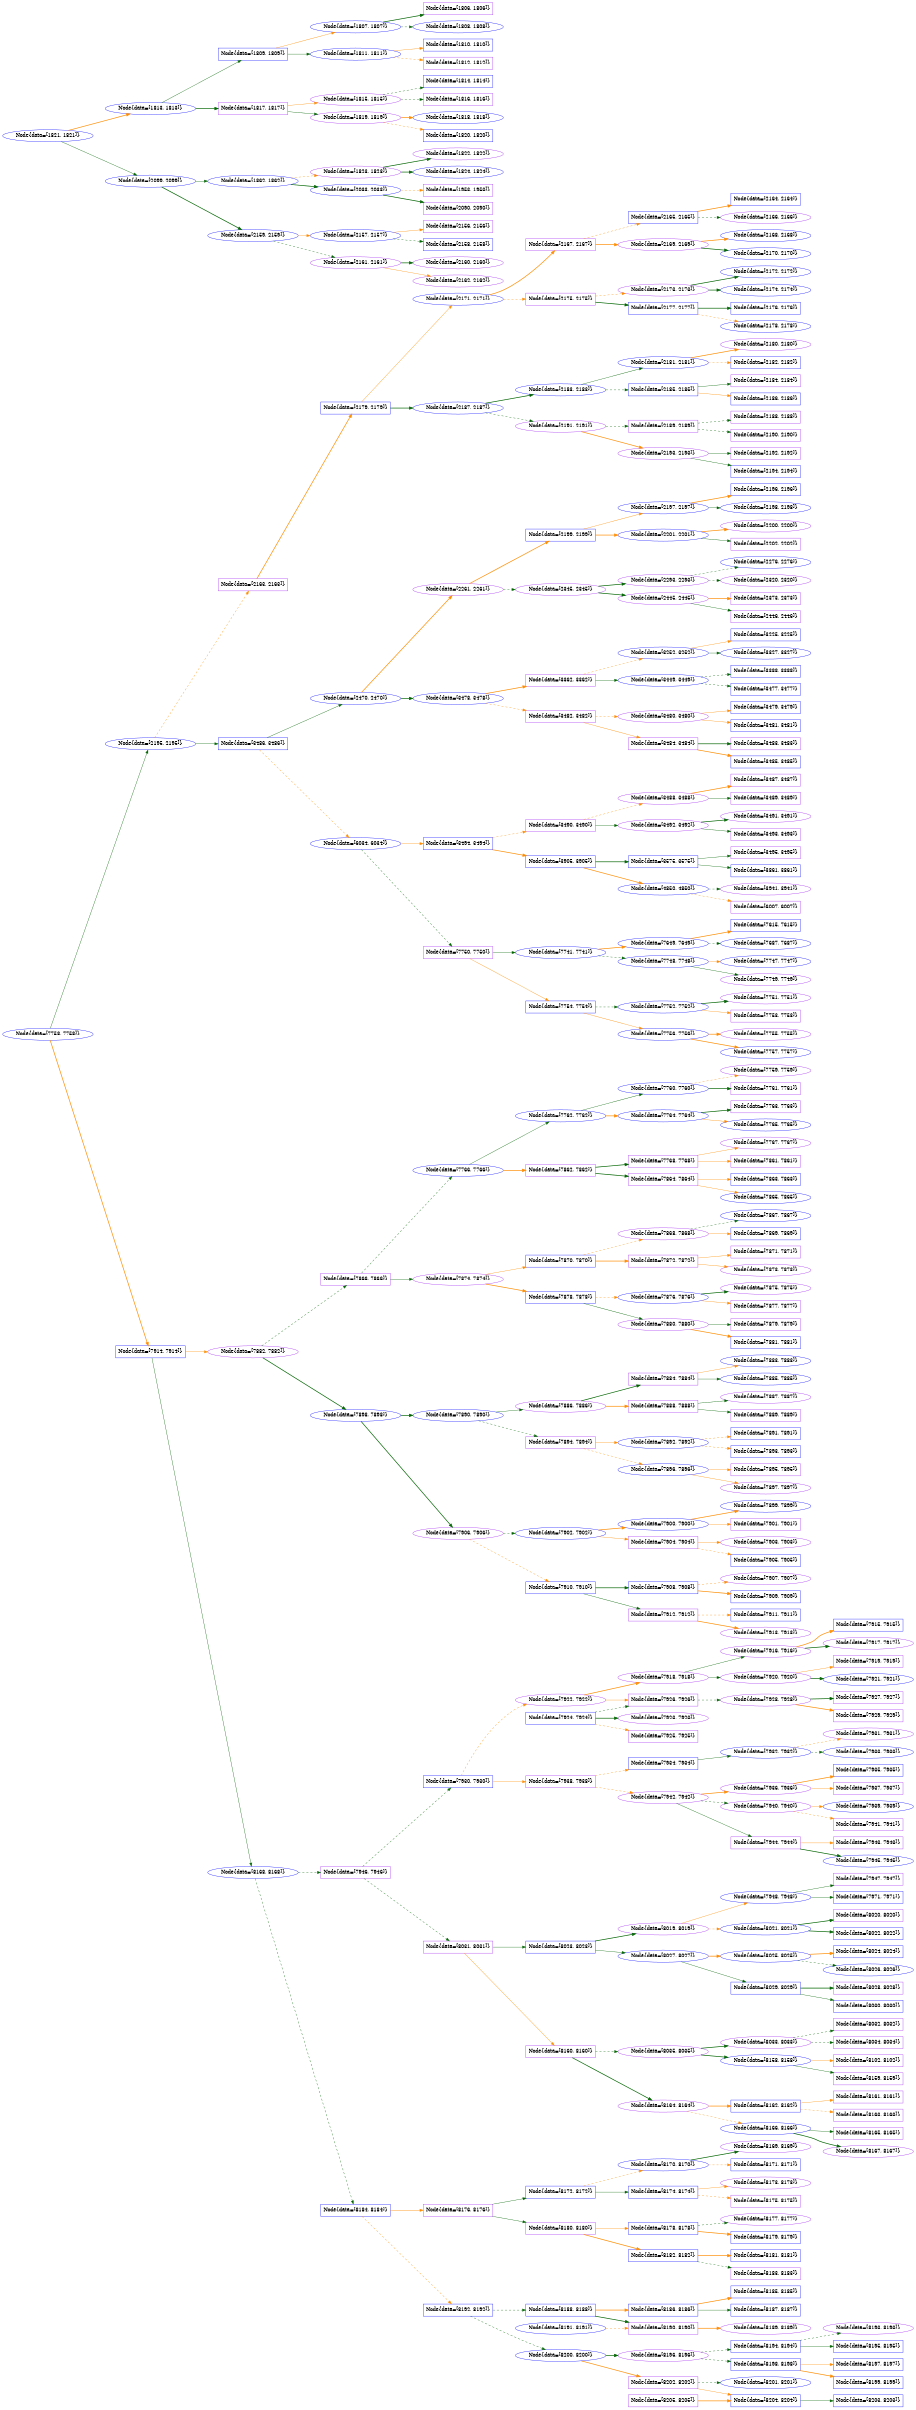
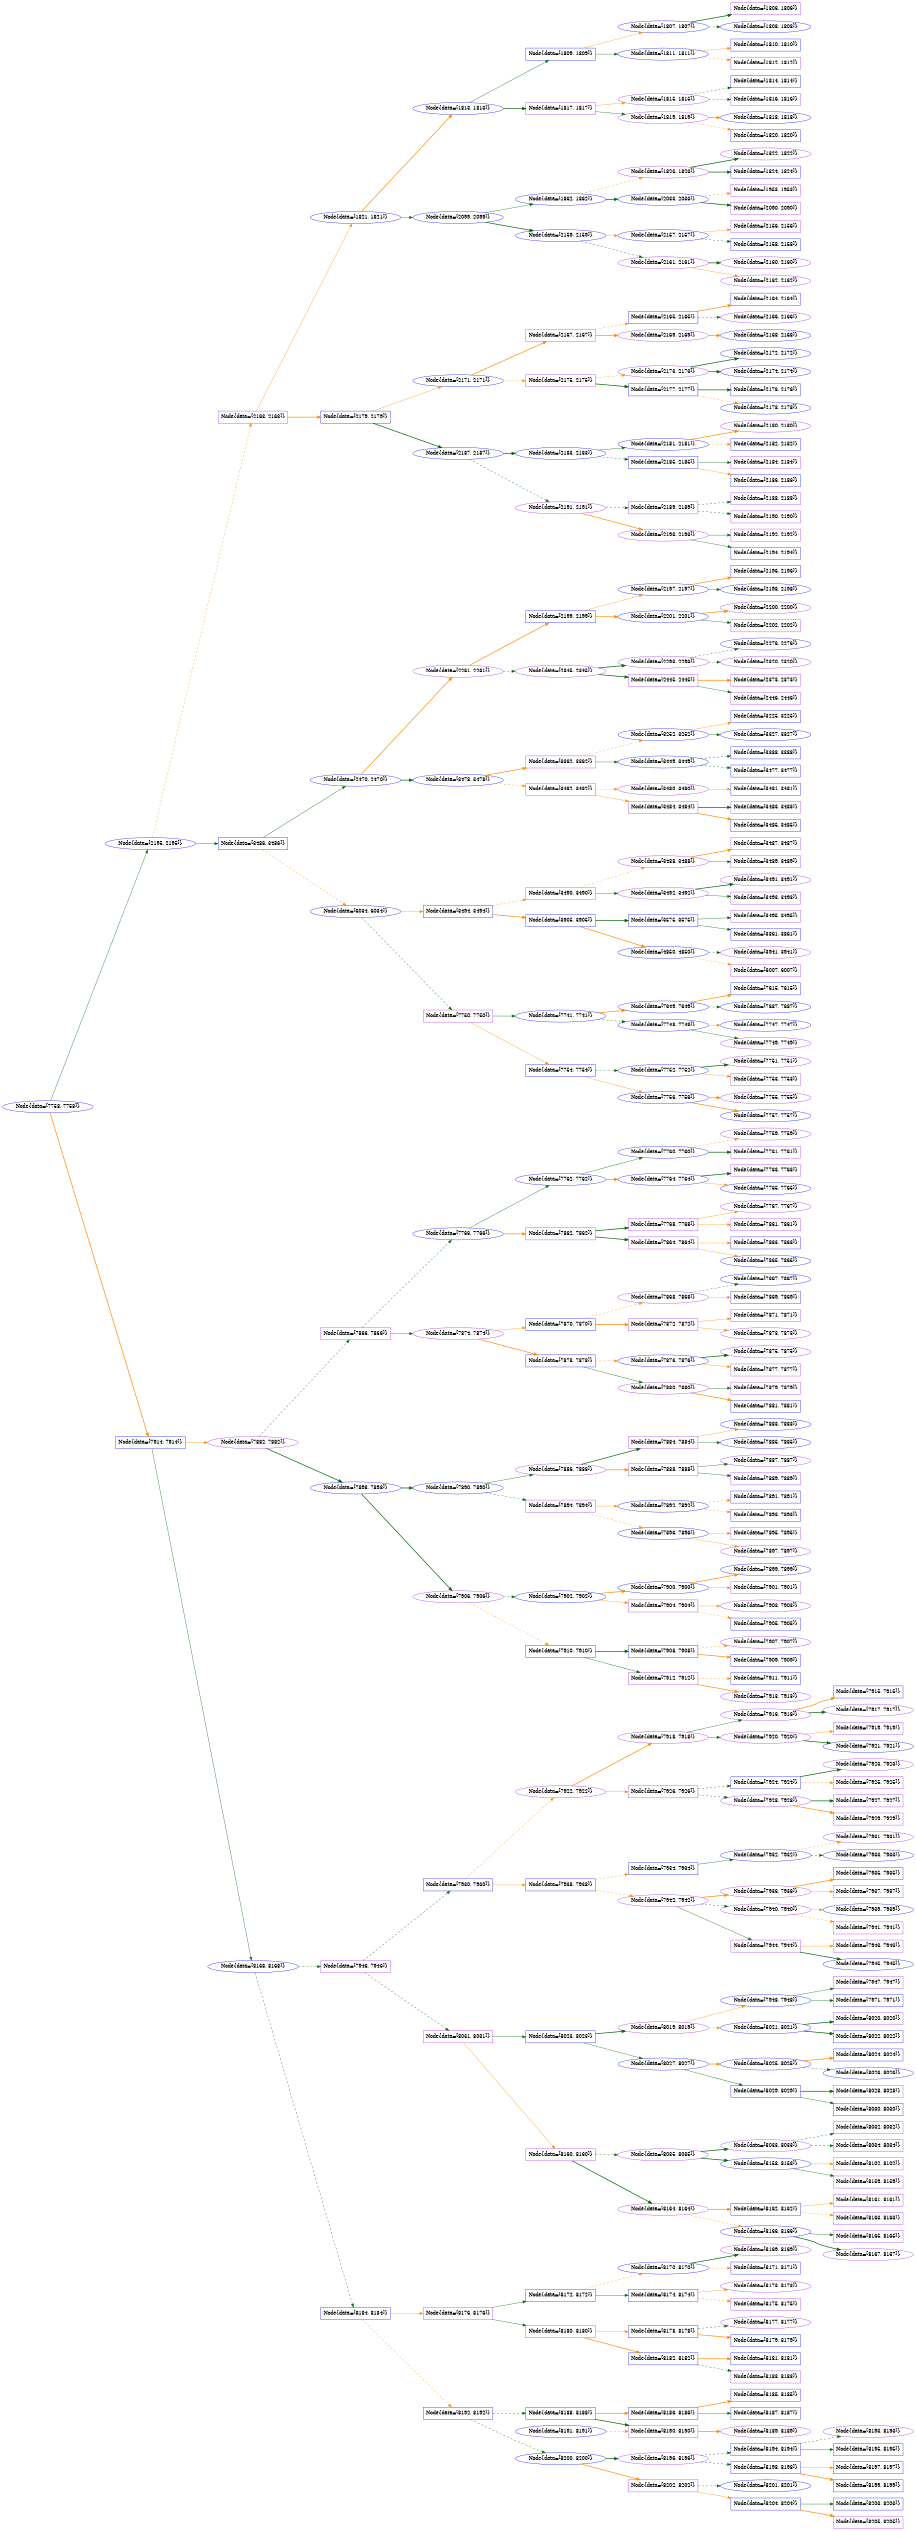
node "Node{data=[1824, 1824]}": shape ellipse -> box
node "Node{data=[2170, 2170]}": removed
edge "Node{data=[2163, 2163]}" -> "Node{data=[1821, 1821]}": added
node "Node{data=[2445, 2445]}": shape ellipse -> box
node "Node{data=[3479, 3479]}": removed
edge "Node{data=[7924, 7924]}" -> "Node{data=[7926, 7926]}": reversed
node "Node{data=[7938, 7938]}": color purple -> blue
edge "Node{data=[8205, 8205]}" -> "Node{data=[8204, 8204]}": reversed
